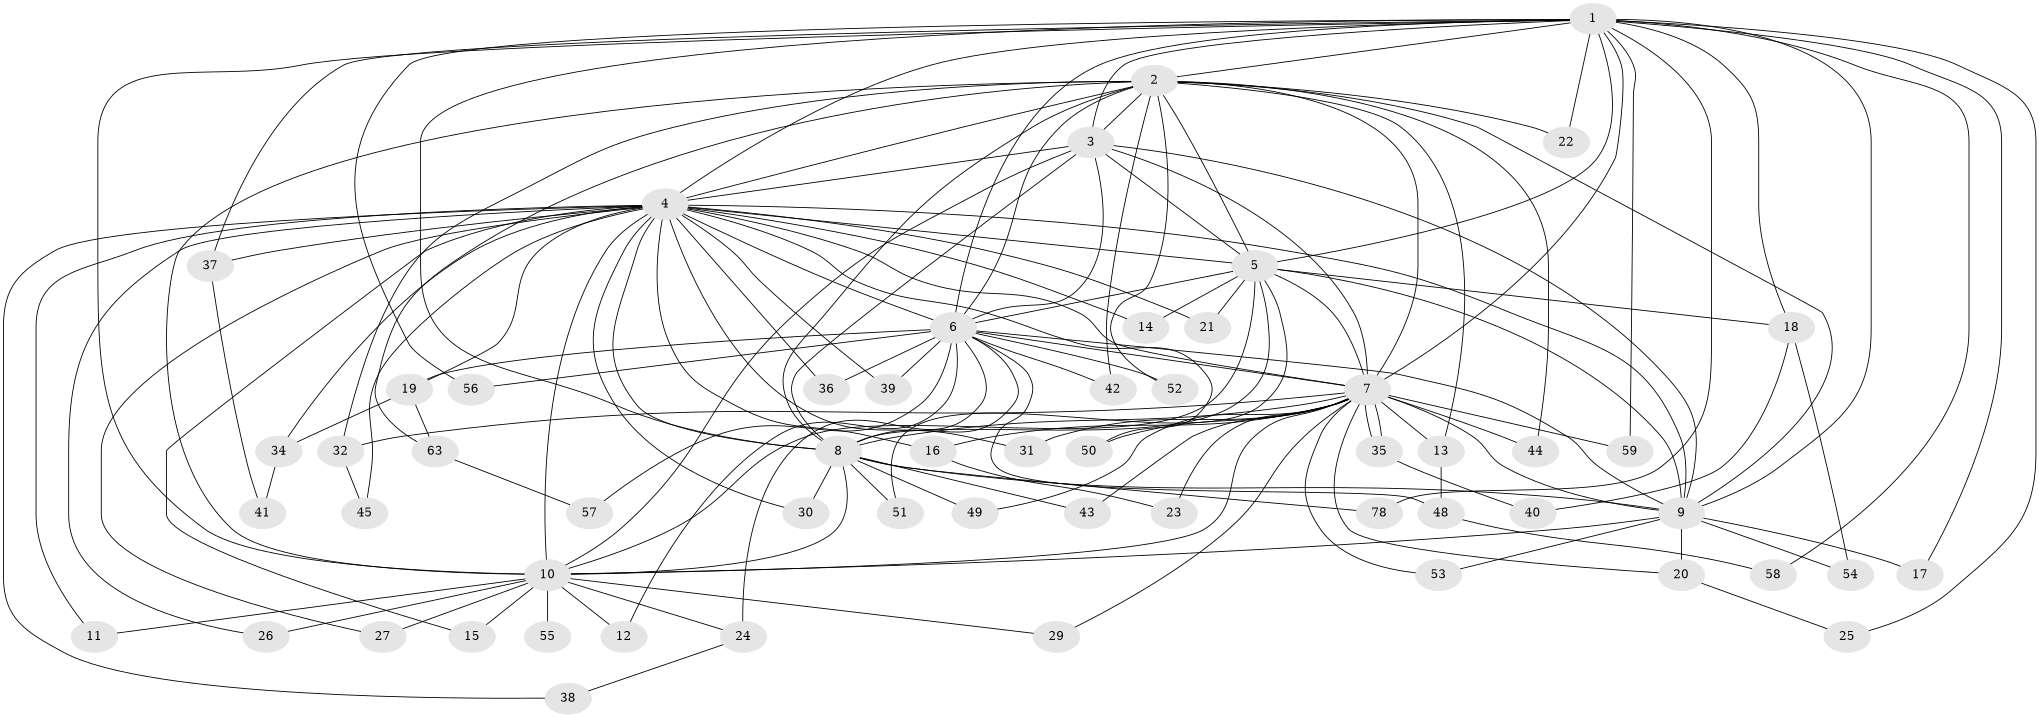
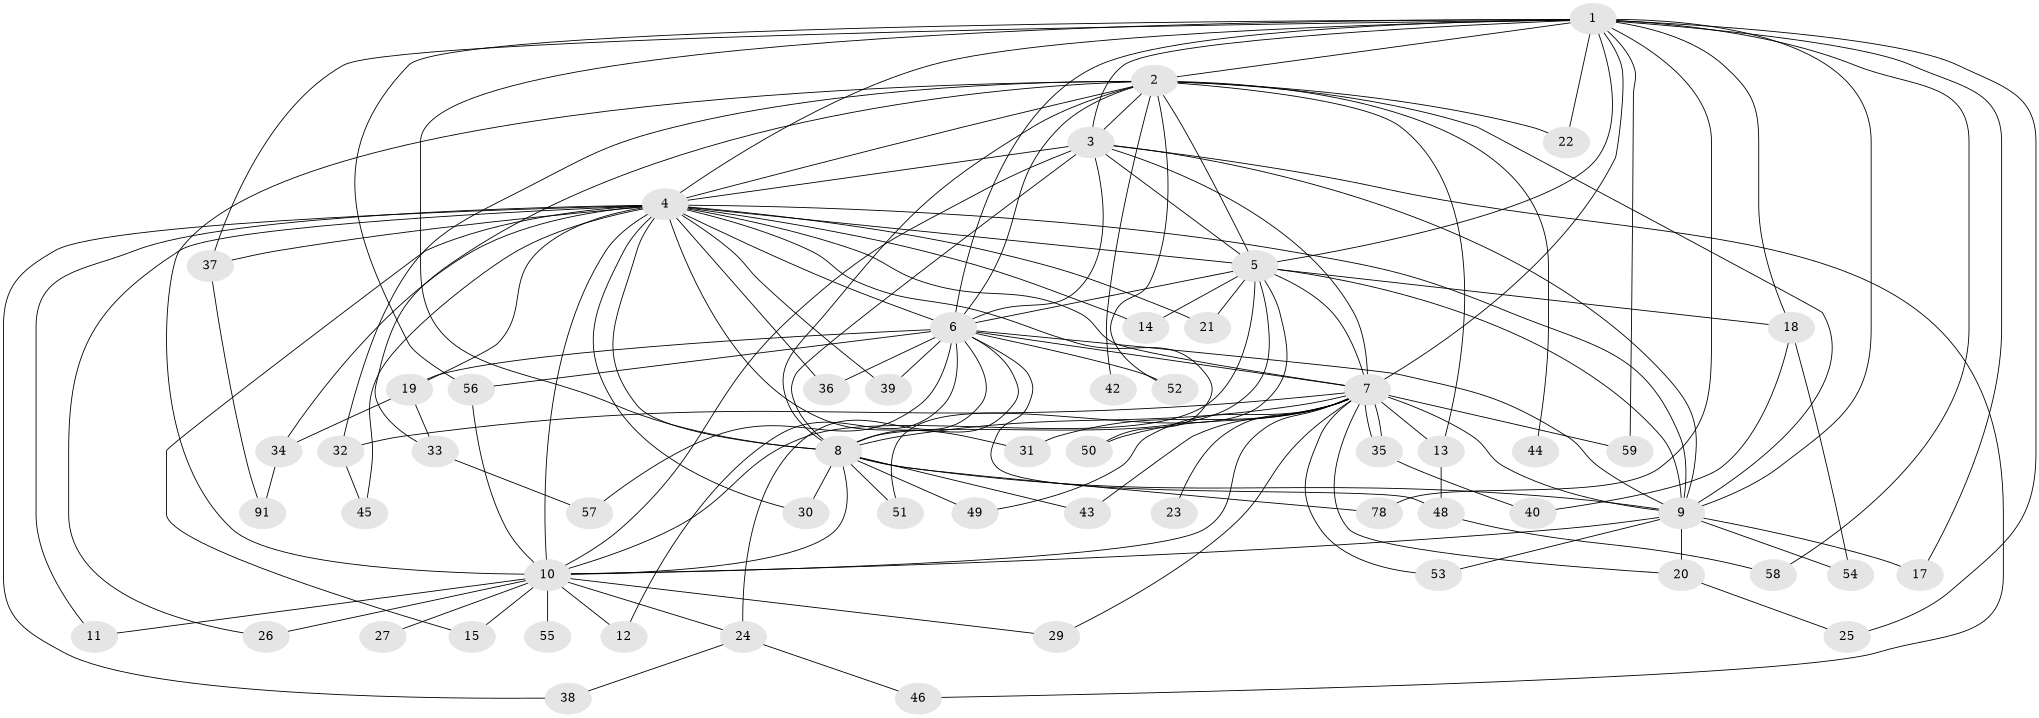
edge "1" -- "10": now "56" -- "10"
edge "2" -- "7": removed
edge "4" -- "27": removed
edge "6" -- "42": removed
edge "7" -- "44": removed
node "63": label "63" -> "33"
node "16": removed
node "41": label "41" -> "91"
node "46": added
